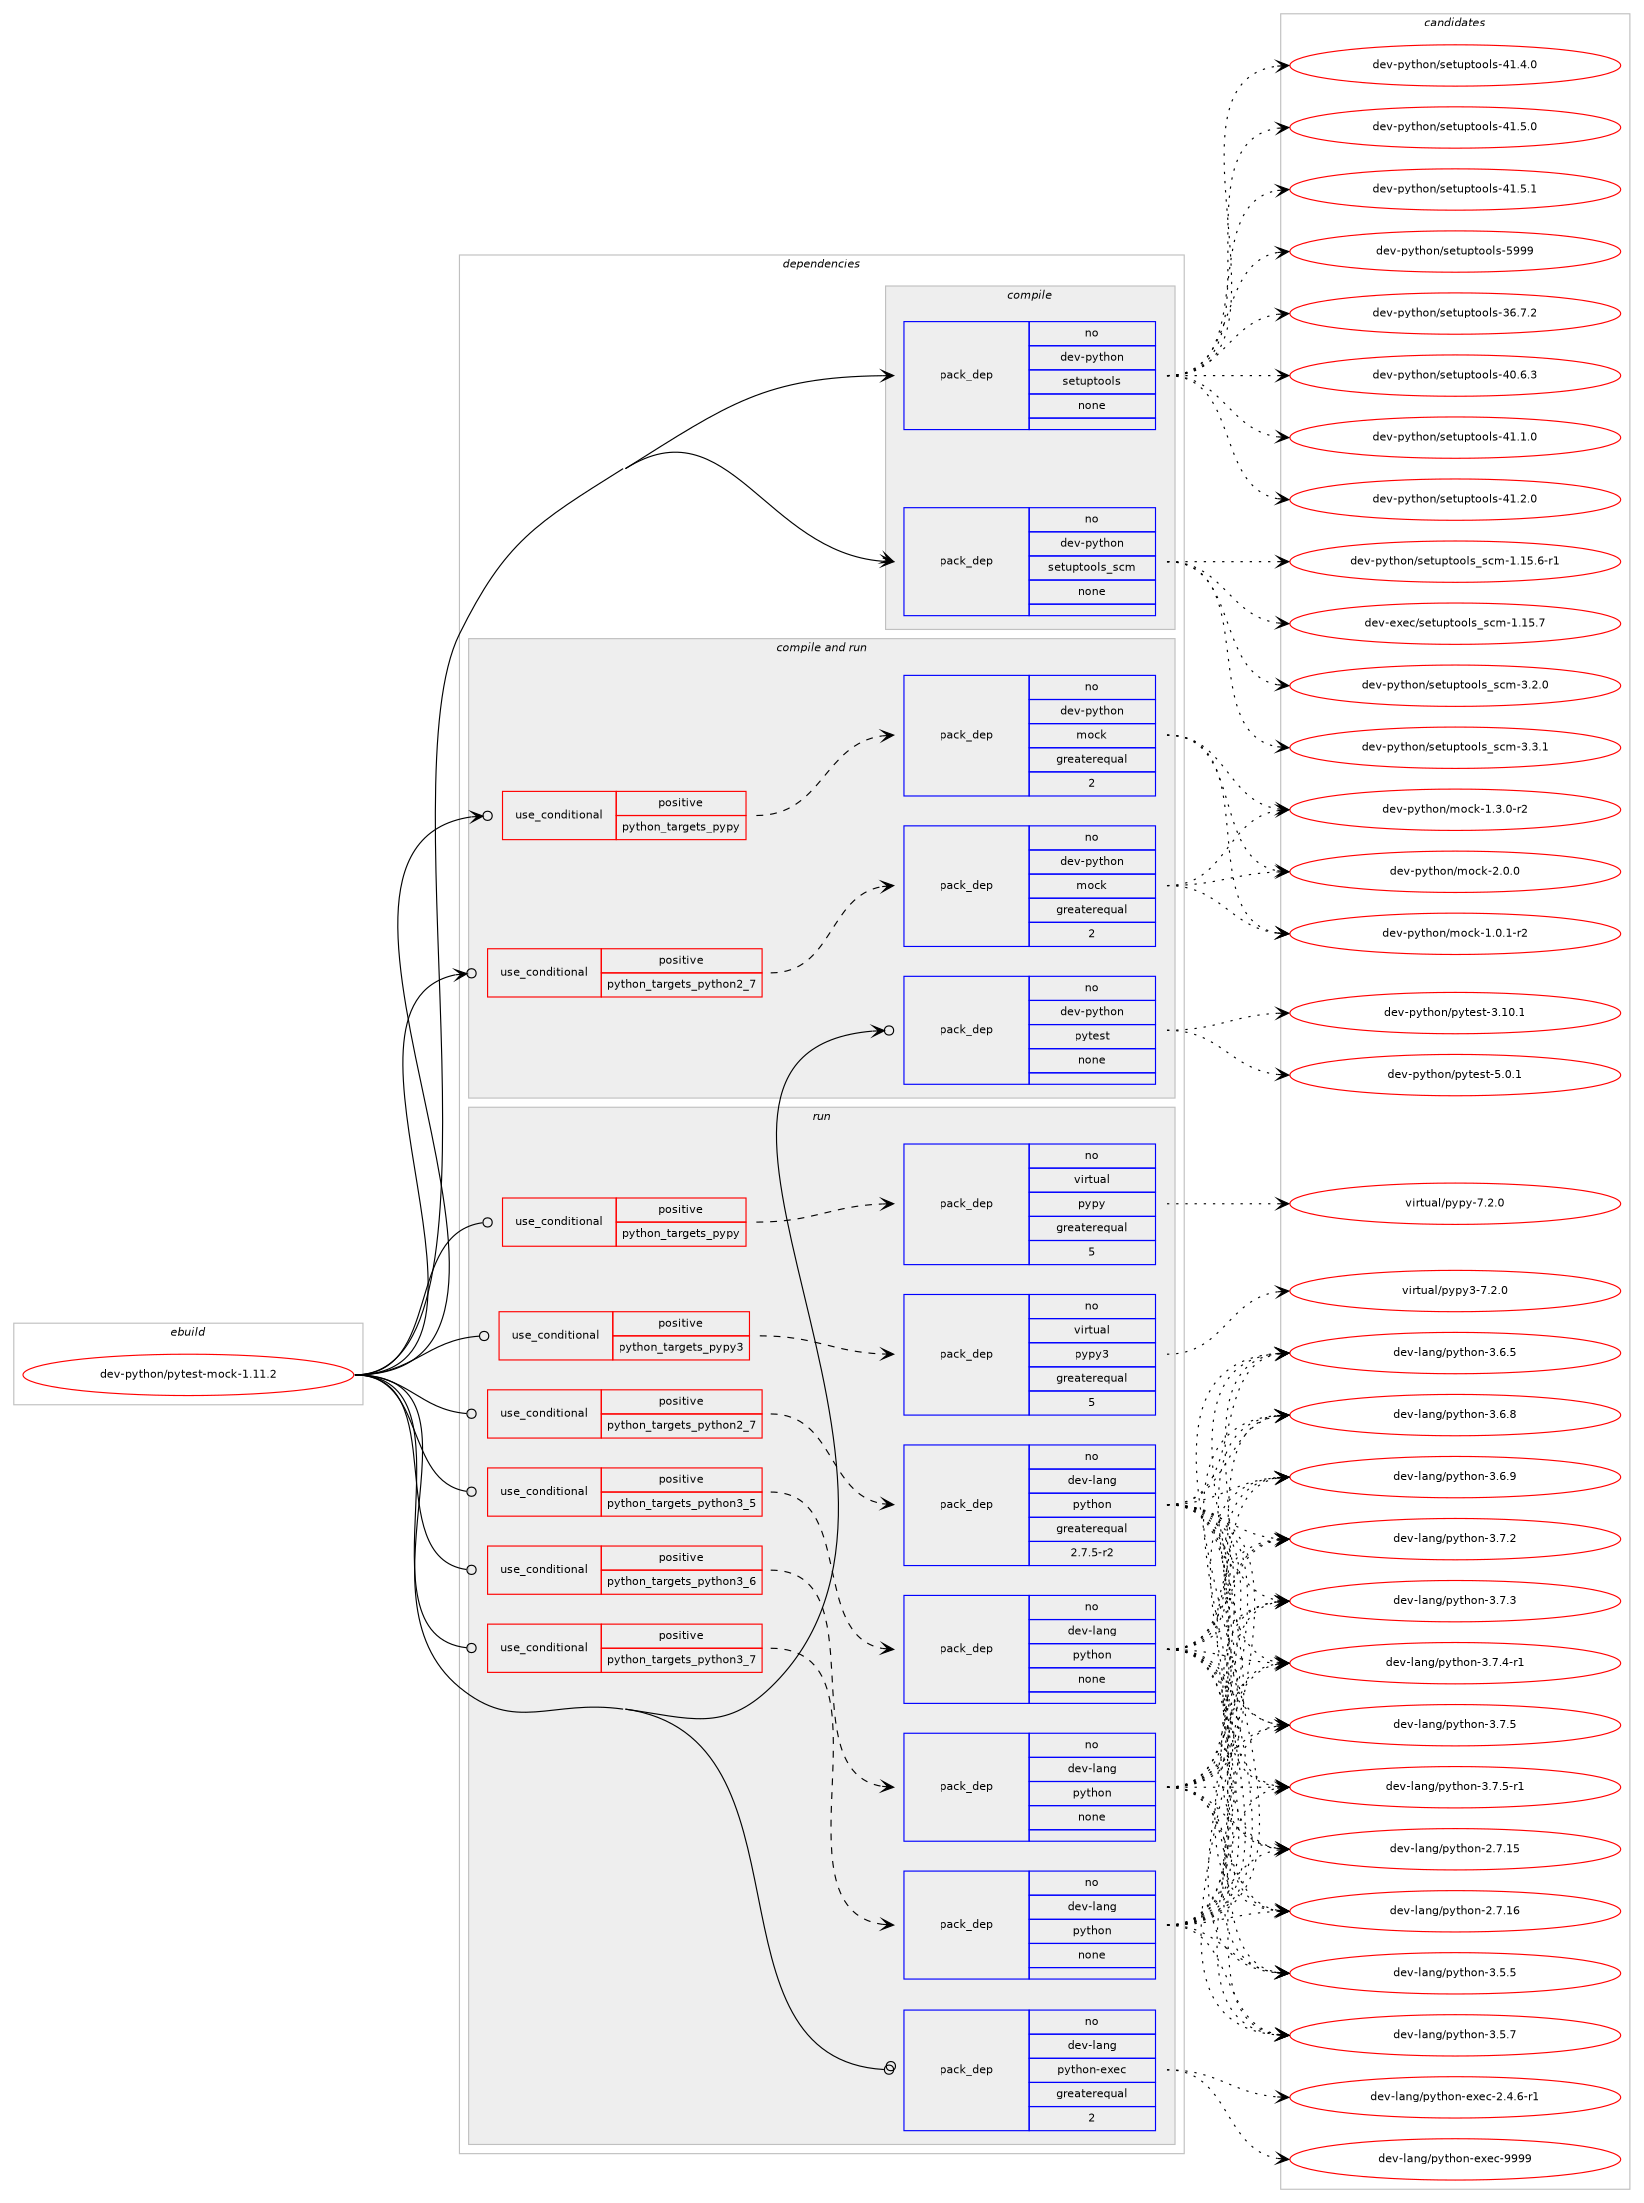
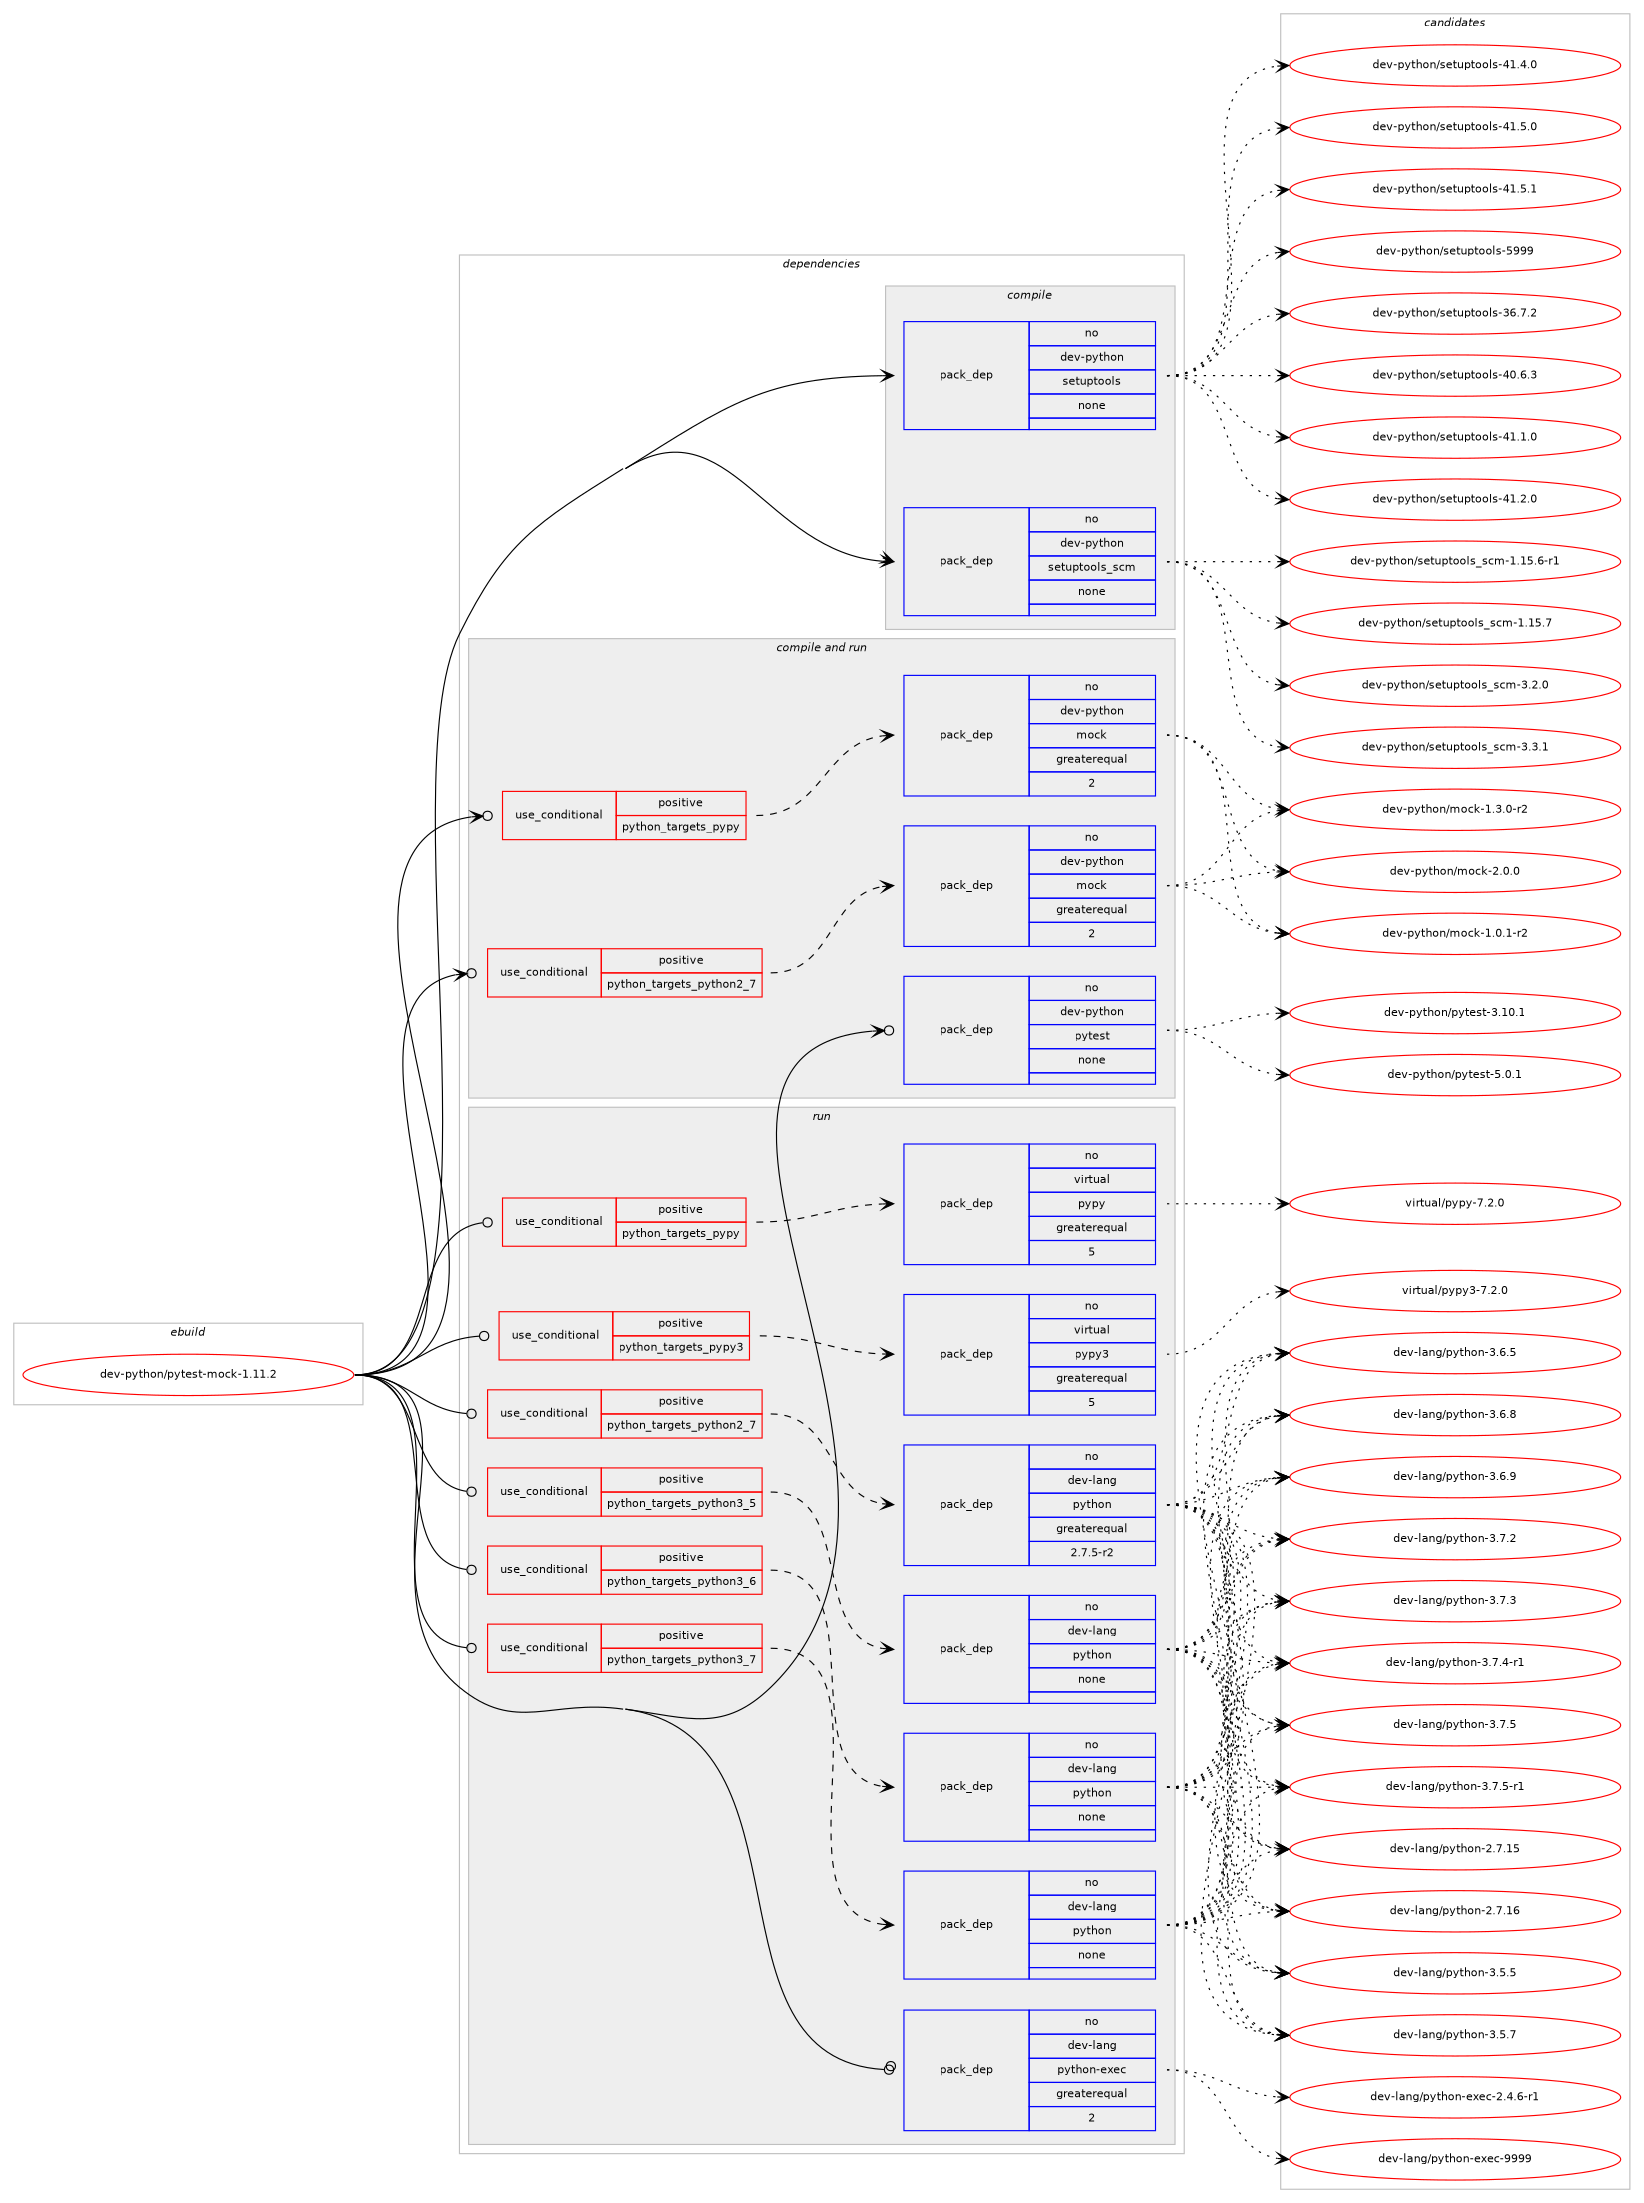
node "dev-exec/setuptools_scm-1.15.7": label "dev-exec/setuptools_scm-1.15.7" -> "dev-python/setuptools_scm-1.15.7"
